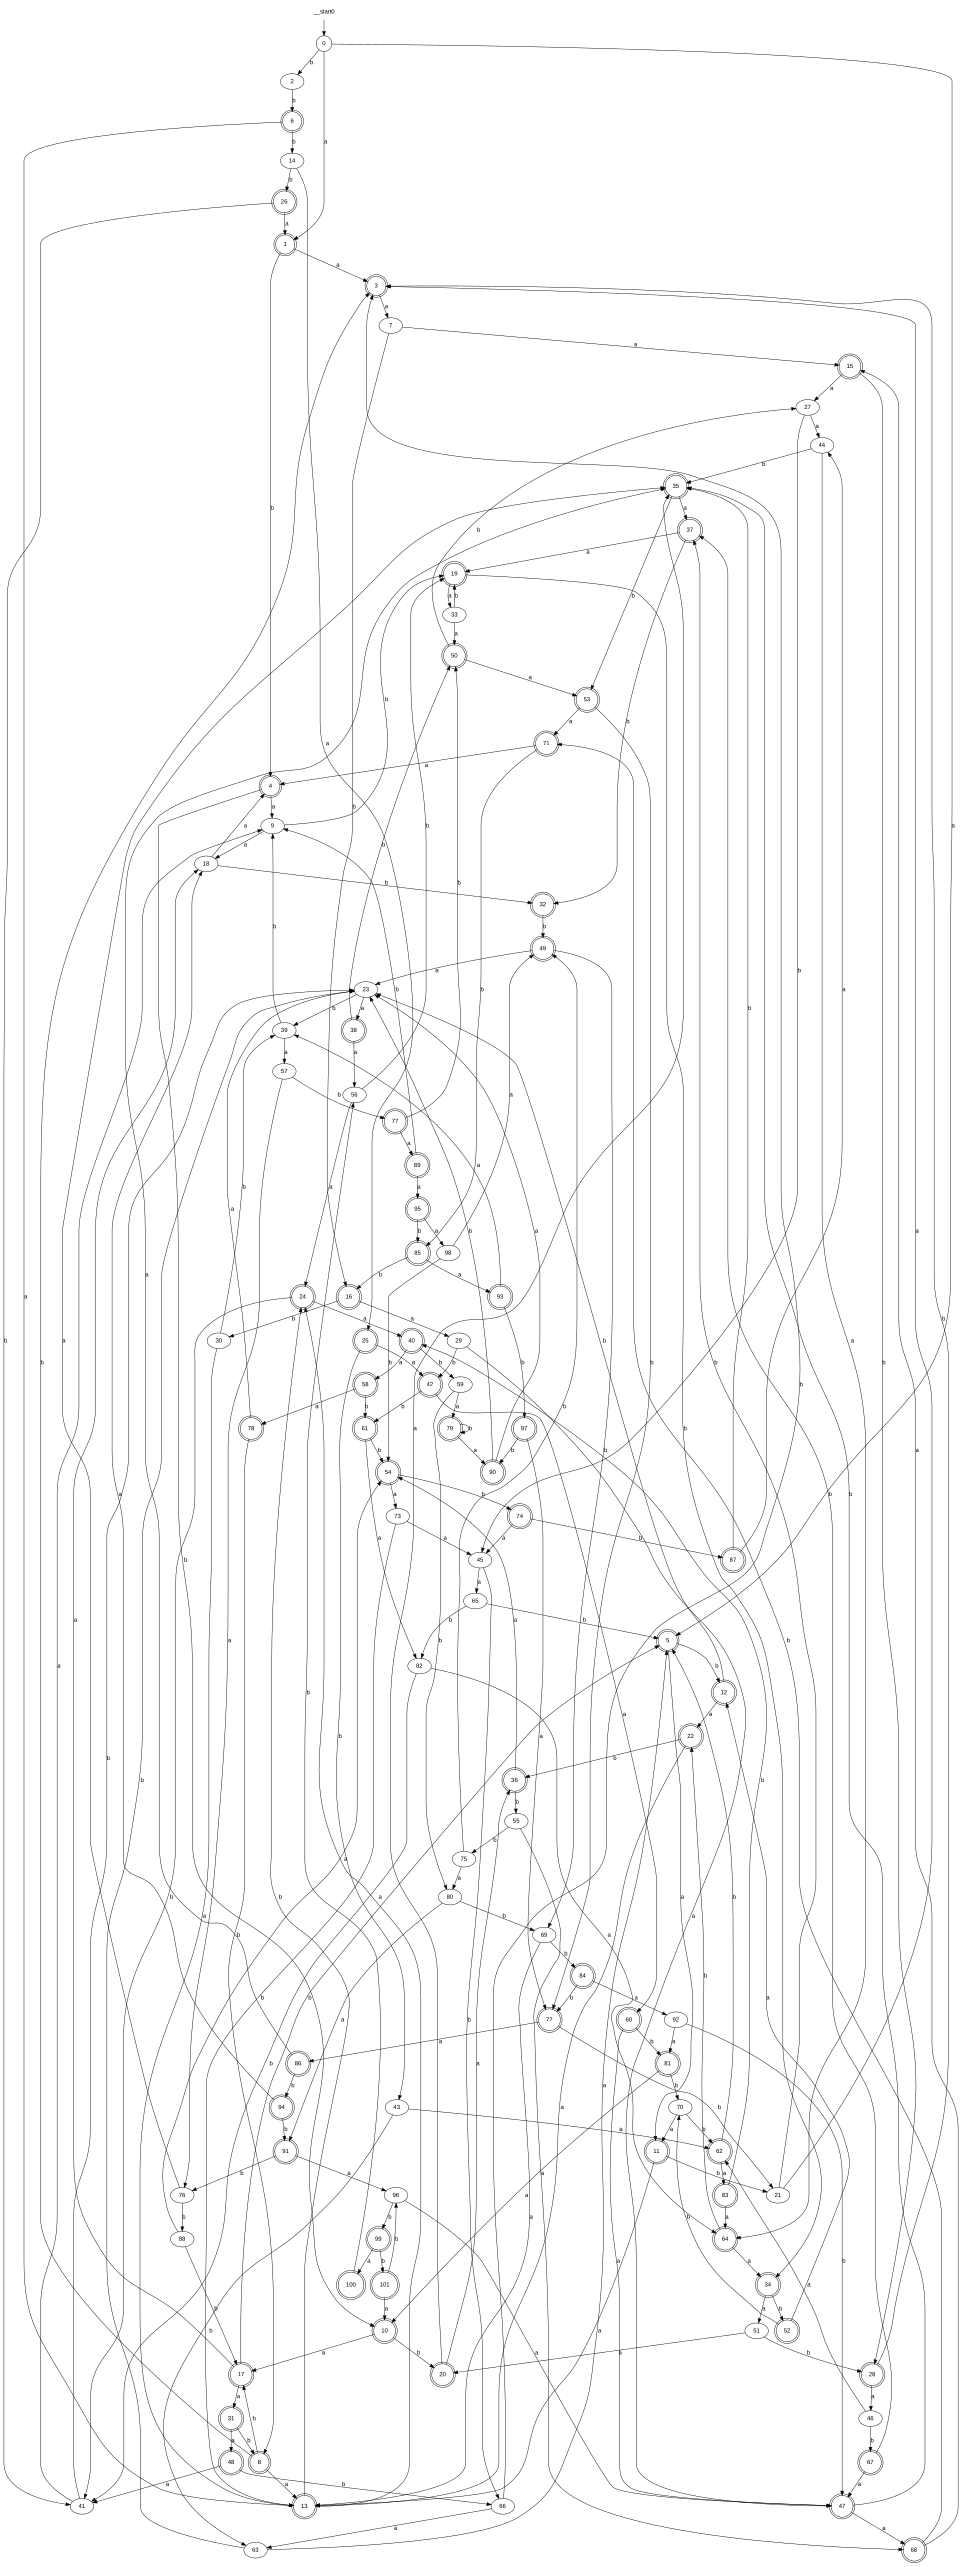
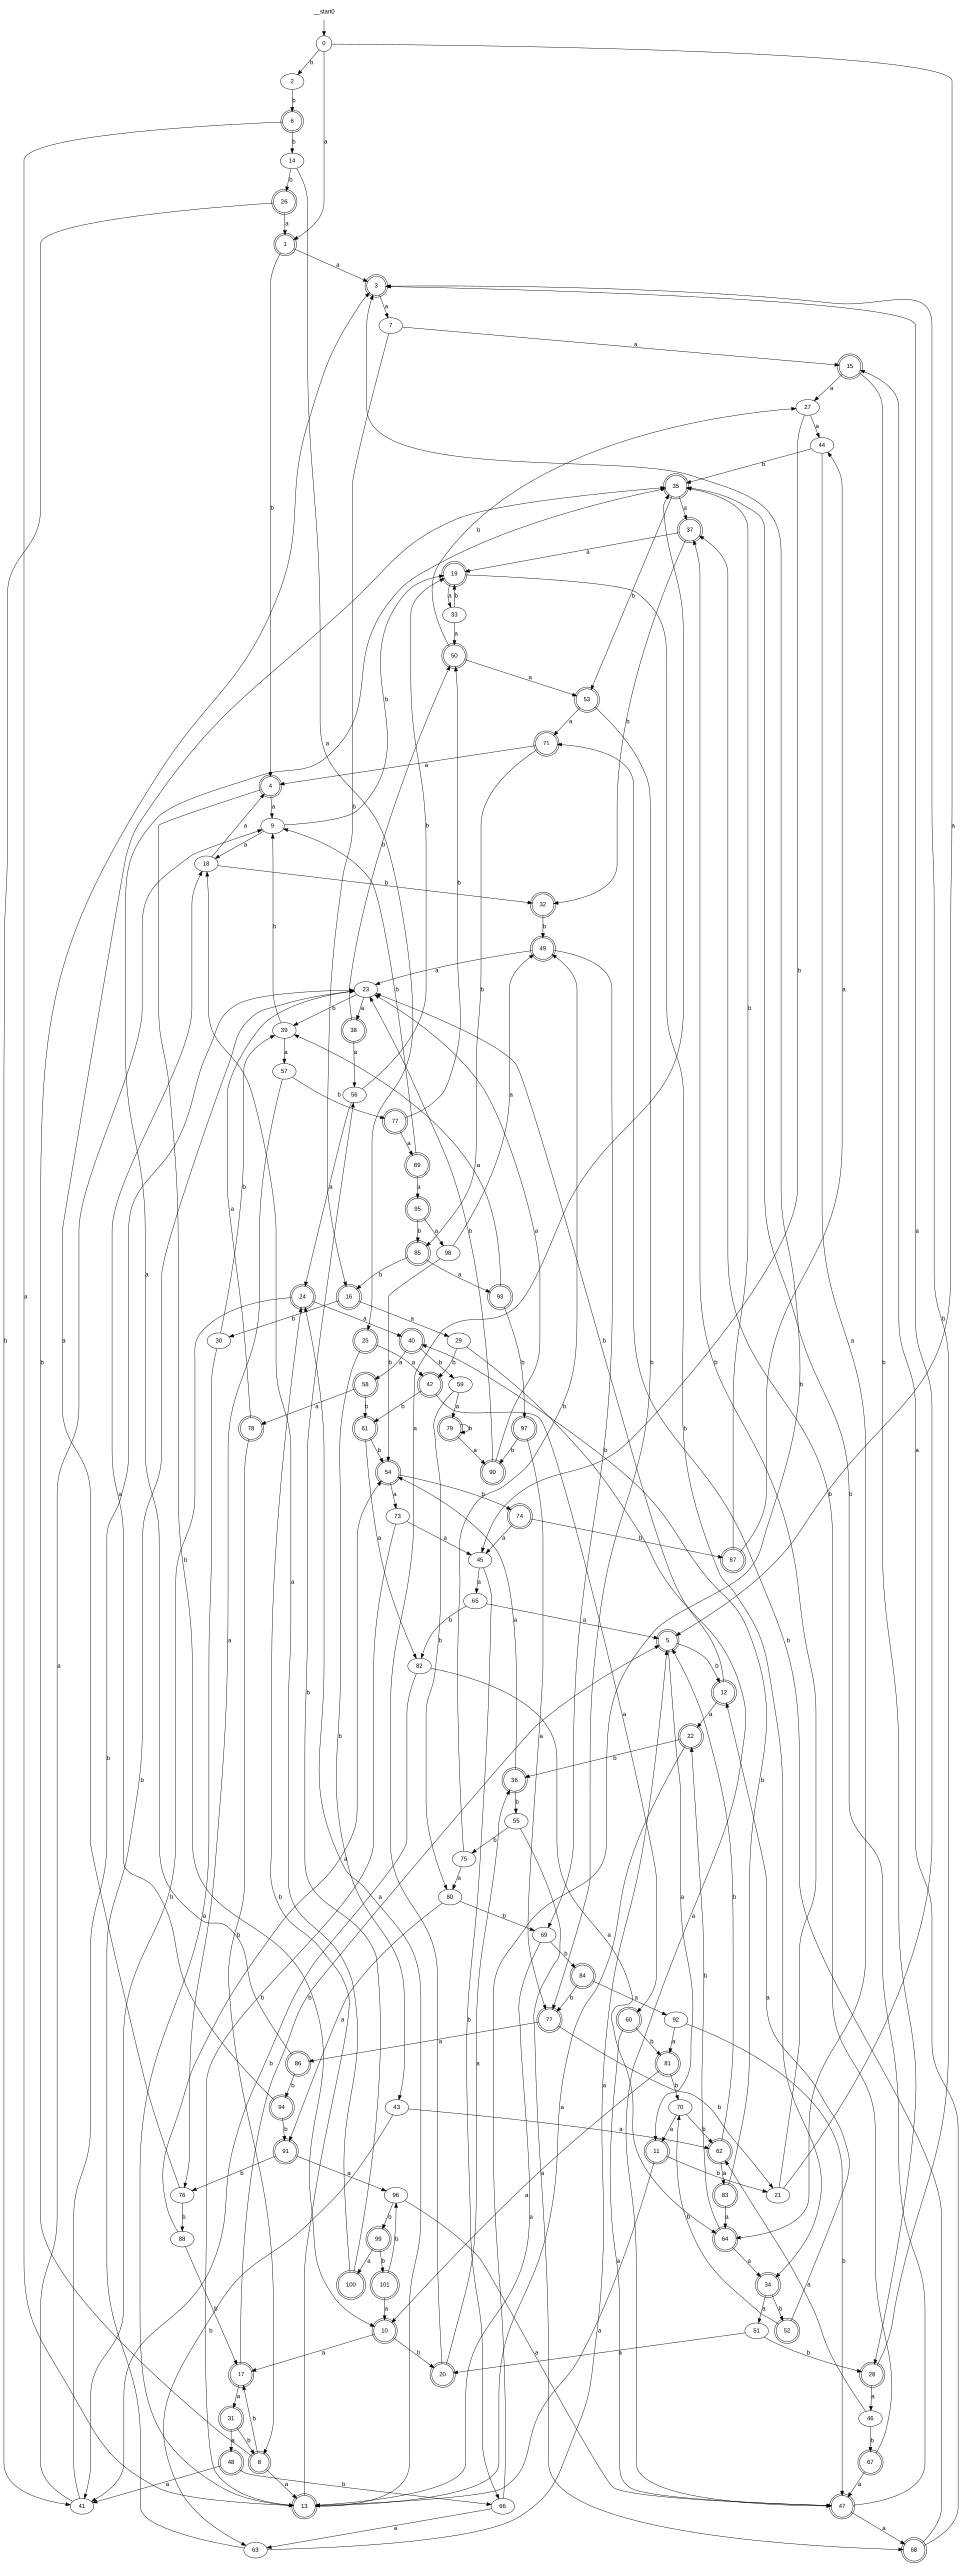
edge "65" -> "5": label "b" -> "a"
edge "17" -> "18": now "100" -> "18"
